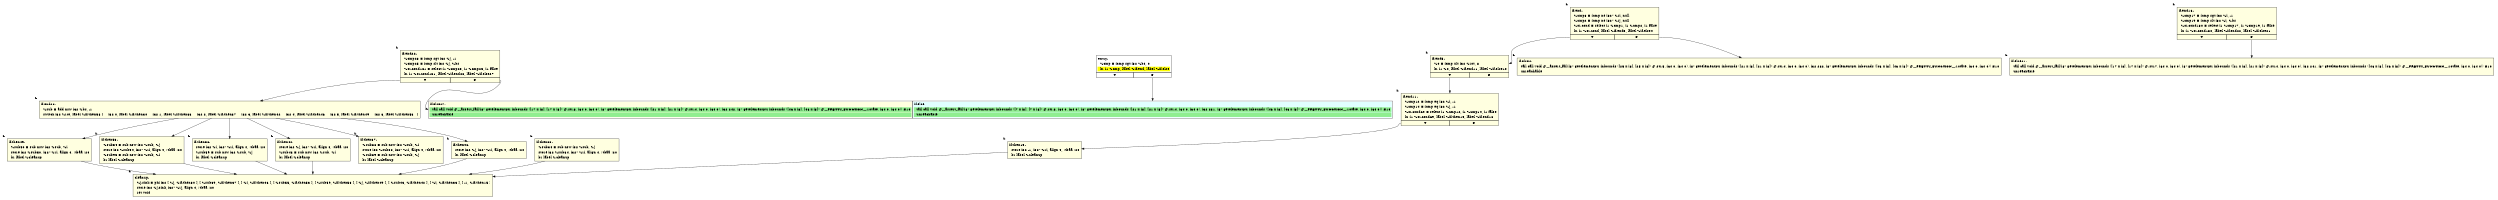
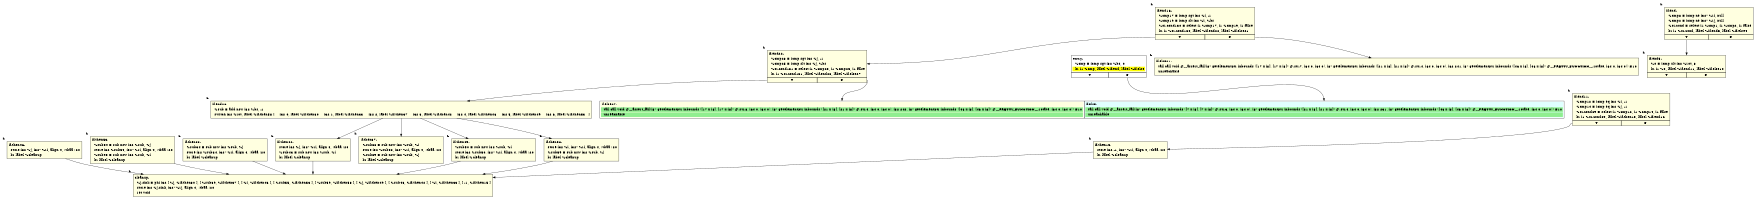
edge "if.end16:" -> "if.end22:": added
node "if.else4:": removed
edge "if.end5:" -> "if.end11:": removed
edge "if.end28:" -> "if.then53:": removed
edge "if.end28:" -> "if.then46:": removed
